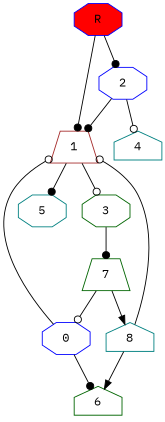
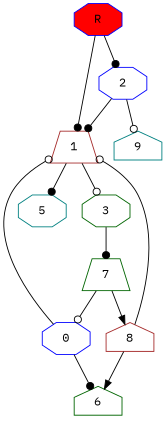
node "4": label "4" -> "9"
node "8": color teal -> brown
